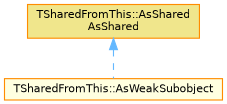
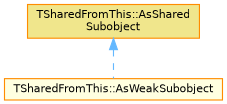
node "TSharedFromThis::AsShared AsShared": label "TSharedFromThis::AsShared AsShared" -> "TSharedFromThis::AsShared Subobject"
